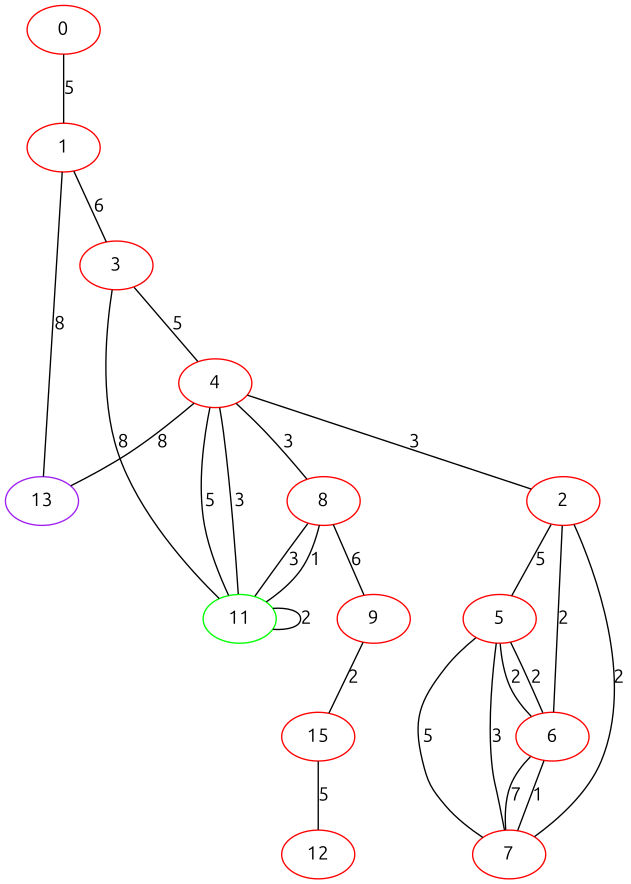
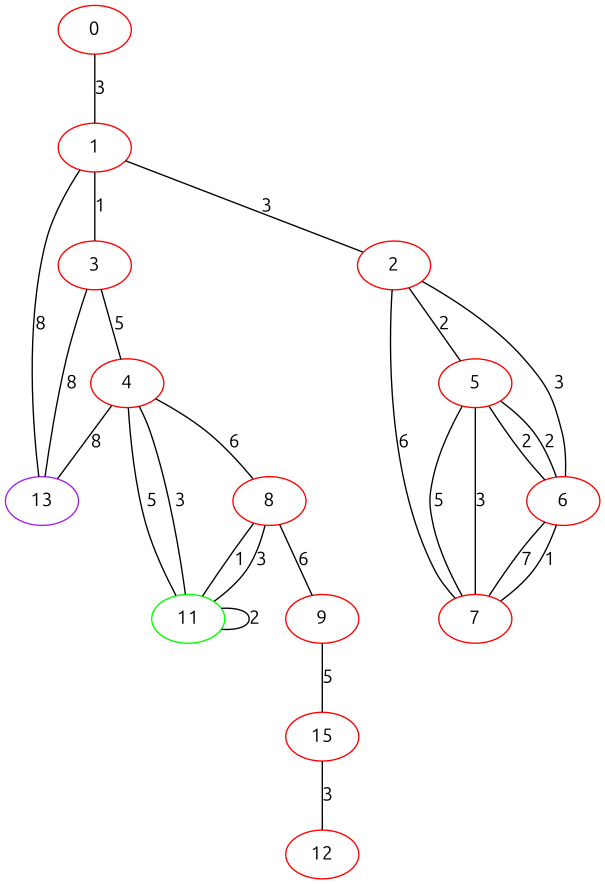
edge "0" -- "1": label "5" -> "3"
edge "1" -- "3": label "6" -> "1"
edge "4" -- "8": label "3" -> "6"
edge "4" -- "2": now "1" -- "2"
edge "3" -- "11": now "3" -- "13"
edge "2" -- "5": label "5" -> "2"
edge "2" -- "6": label "2" -> "3"
edge "9" -- "15": label "2" -> "5"
edge "2" -- "7": label "2" -> "6"
edge "15" -- "12": label "5" -> "3"
